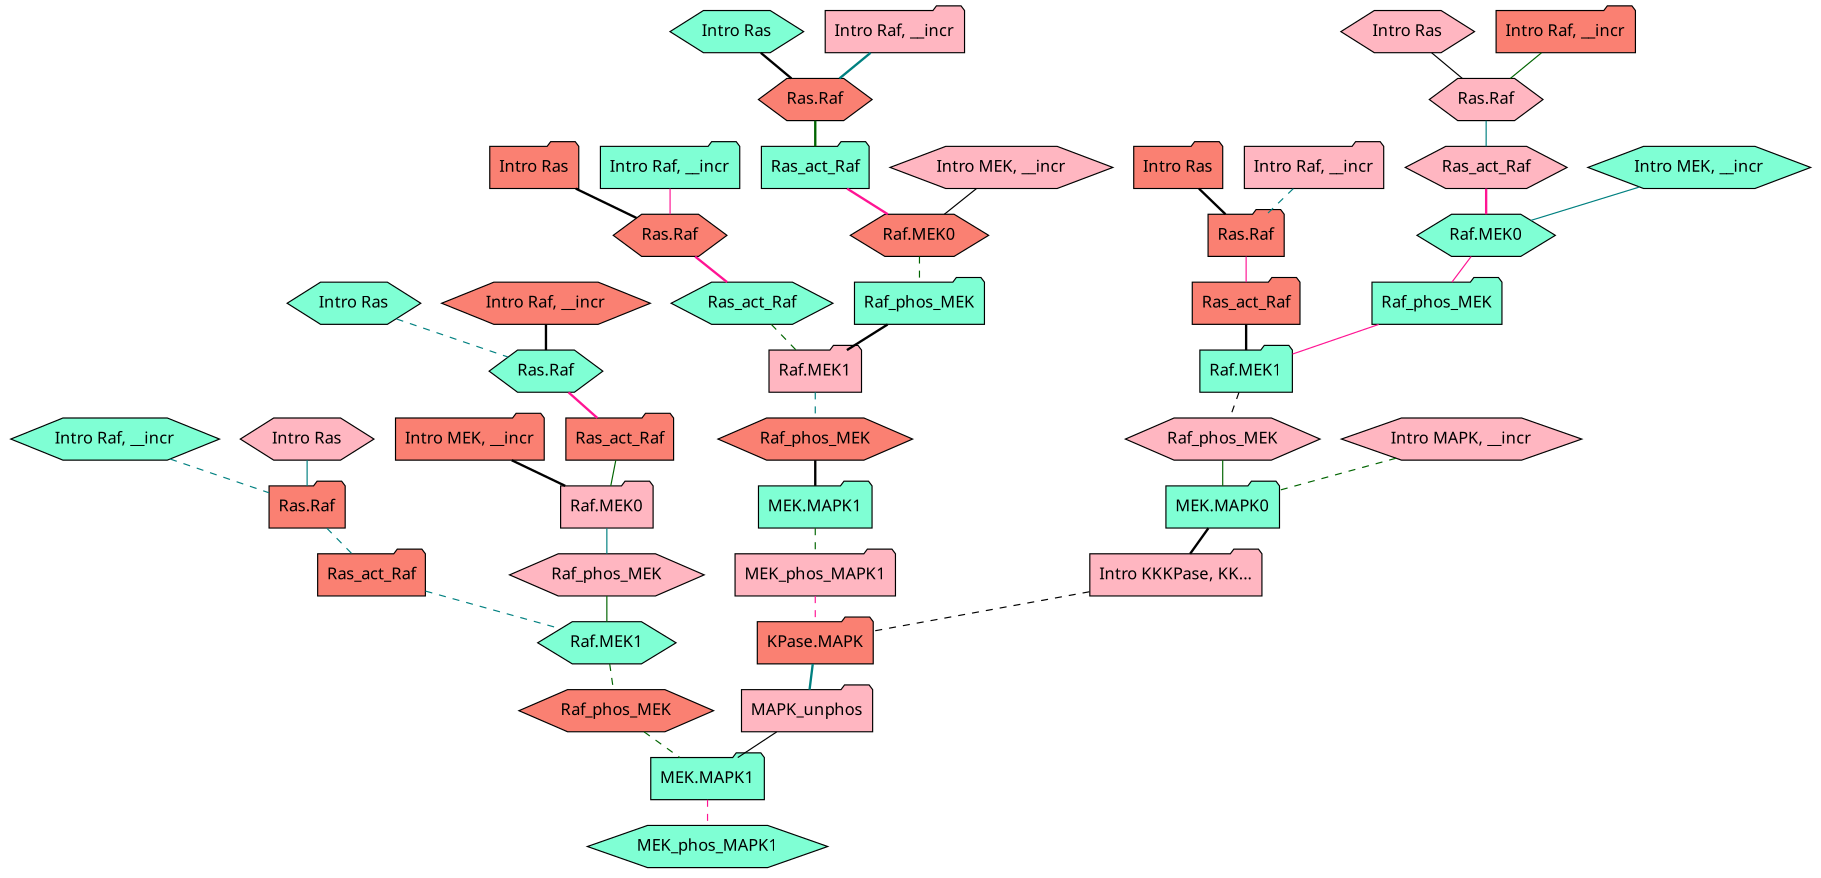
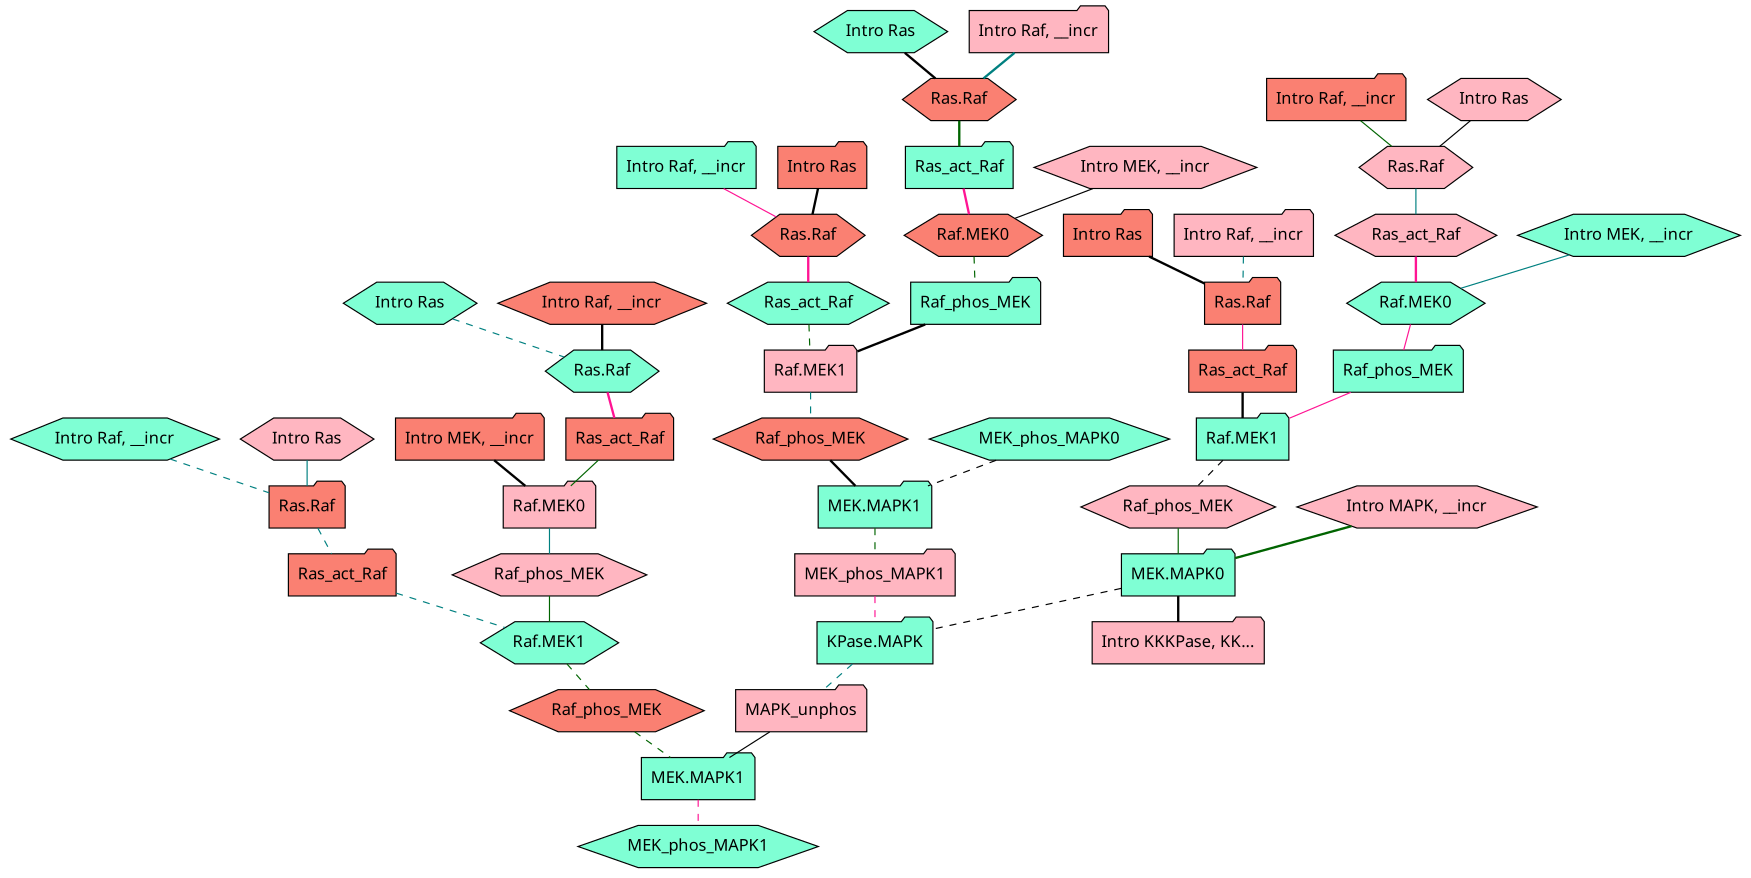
node "MEK_phos_MAPK0": added
edge "Intro MAPK, __incr" -- "MEK.MAPK0": style dashed -> bold
edge "Intro KKKPase, KK..." -- "KPase.MAPK": now "MEK.MAPK0" -- "KPase.MAPK"
node "KPase.MAPK": fillcolor salmon -> aquamarine
edge "KPase.MAPK" -- "MAPK_unphos": style bold -> dashed
